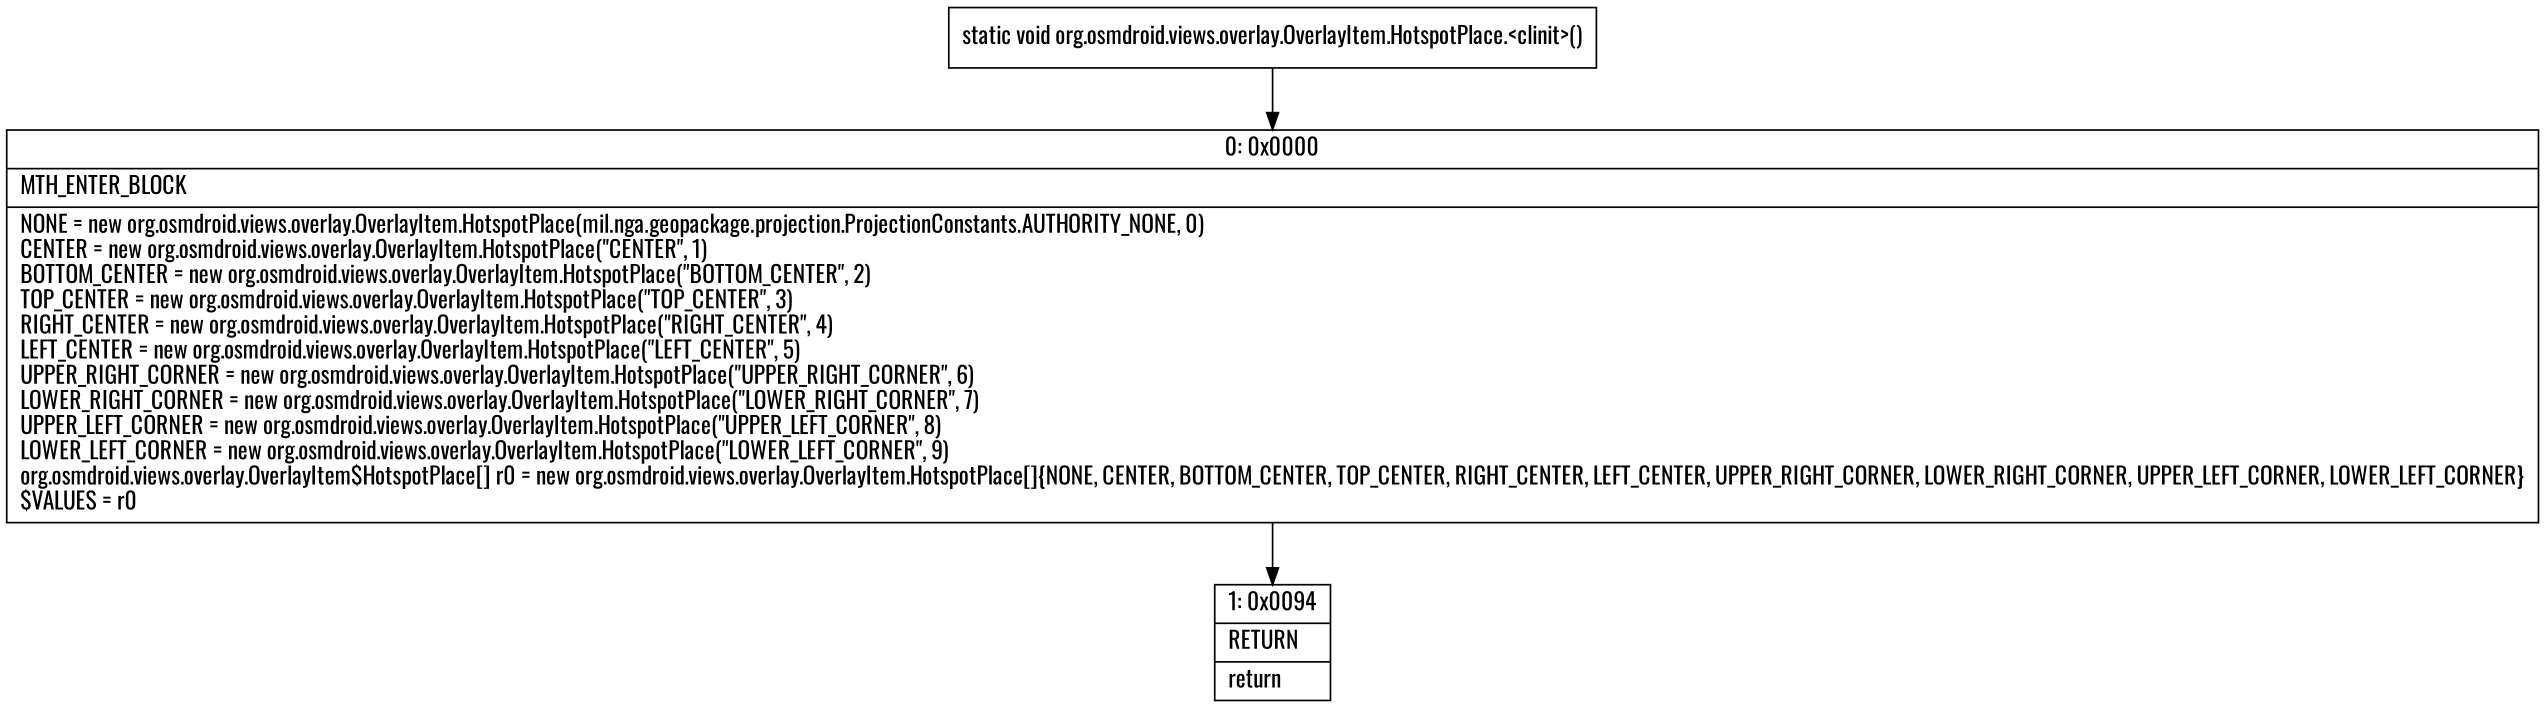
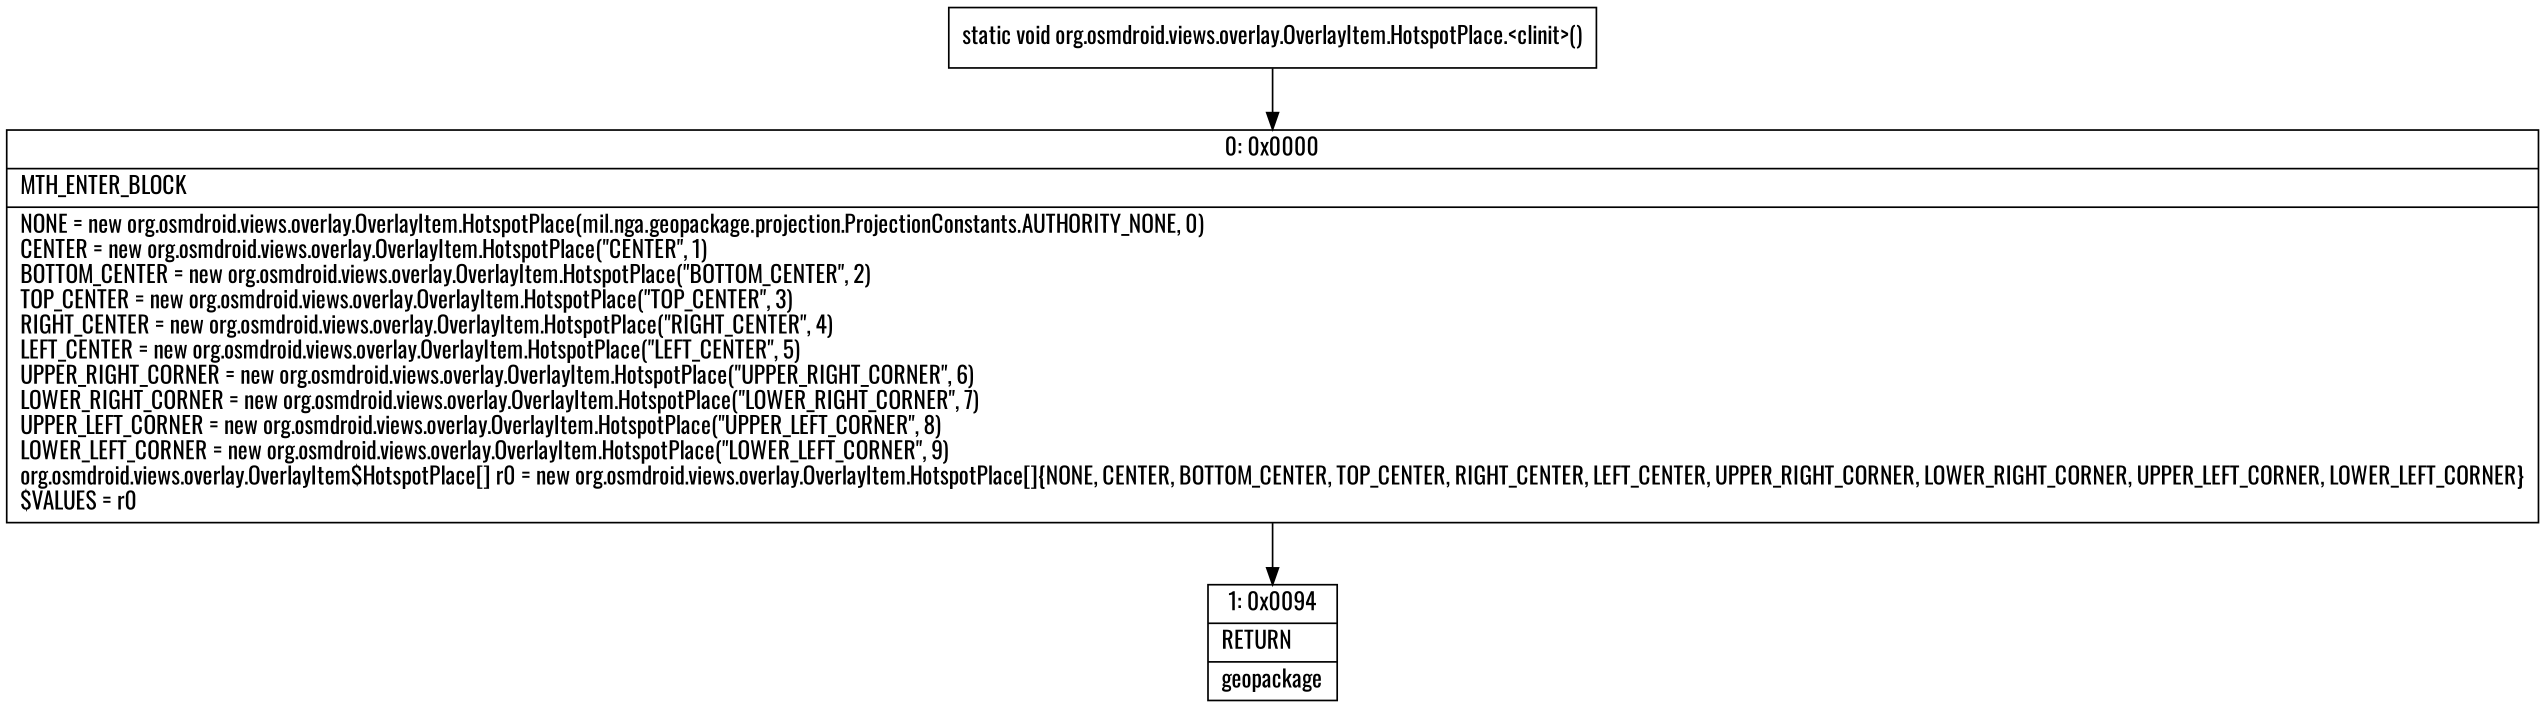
node "1: 0x0094": text "return" -> "geopackage"
